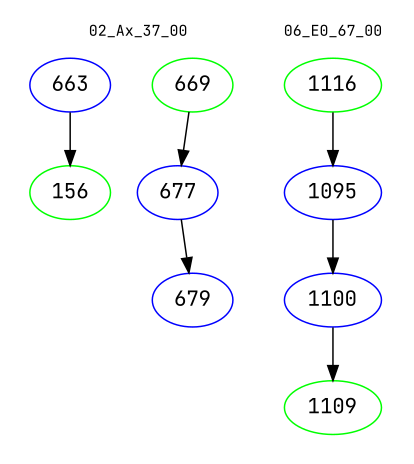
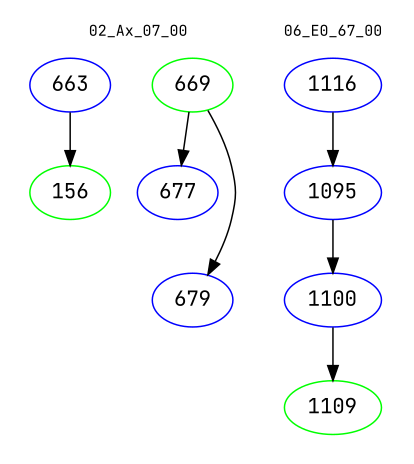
cluster "02_Ax_37_00": label "02_Ax_37_00" -> "02_Ax_07_00"
node "1116": color green -> blue
edge "677" -> "679": now "669" -> "679"
